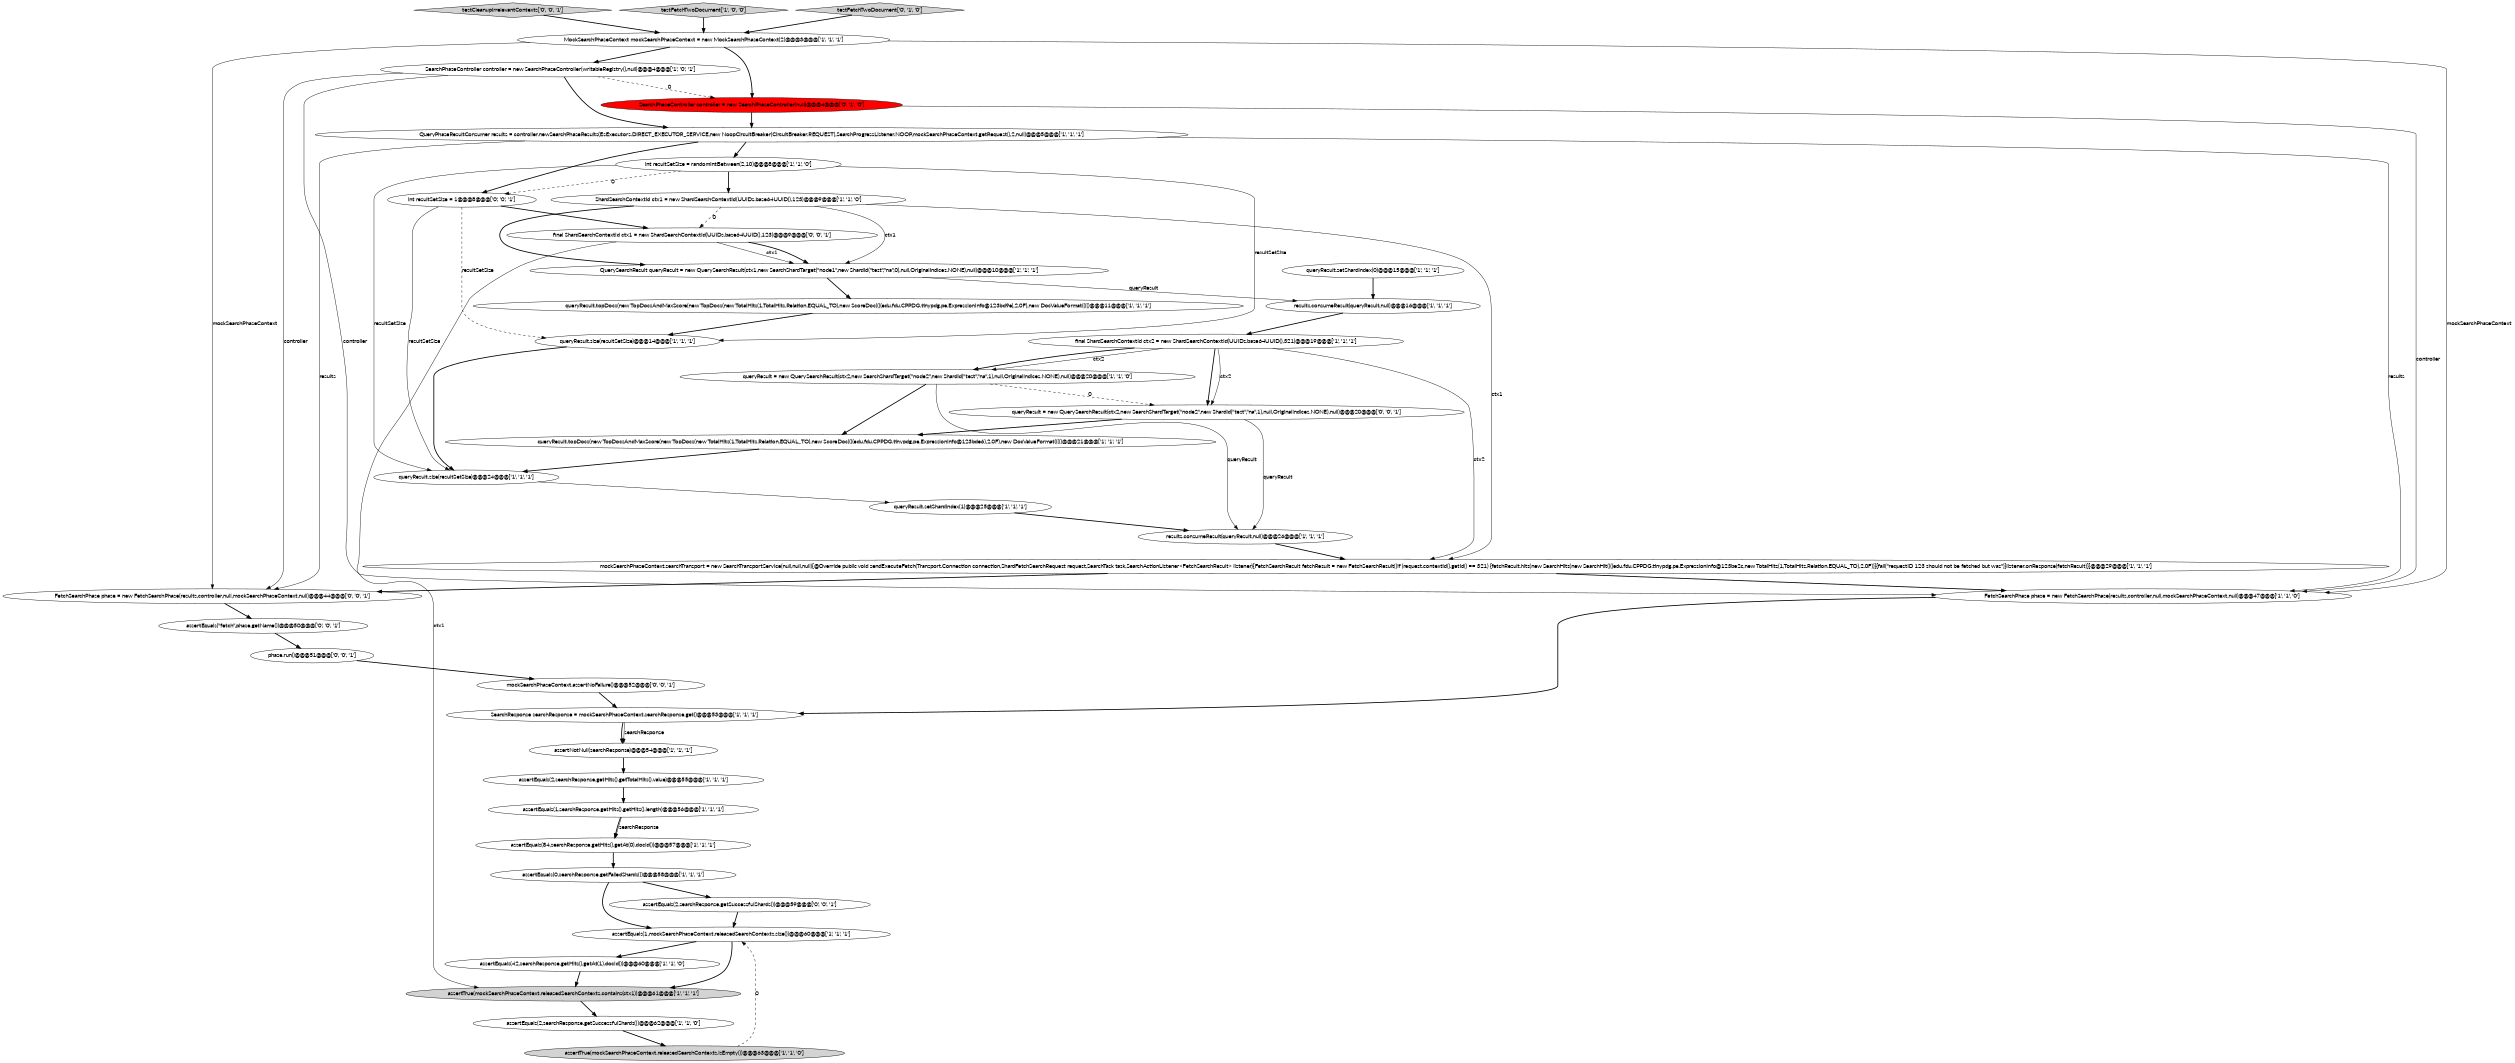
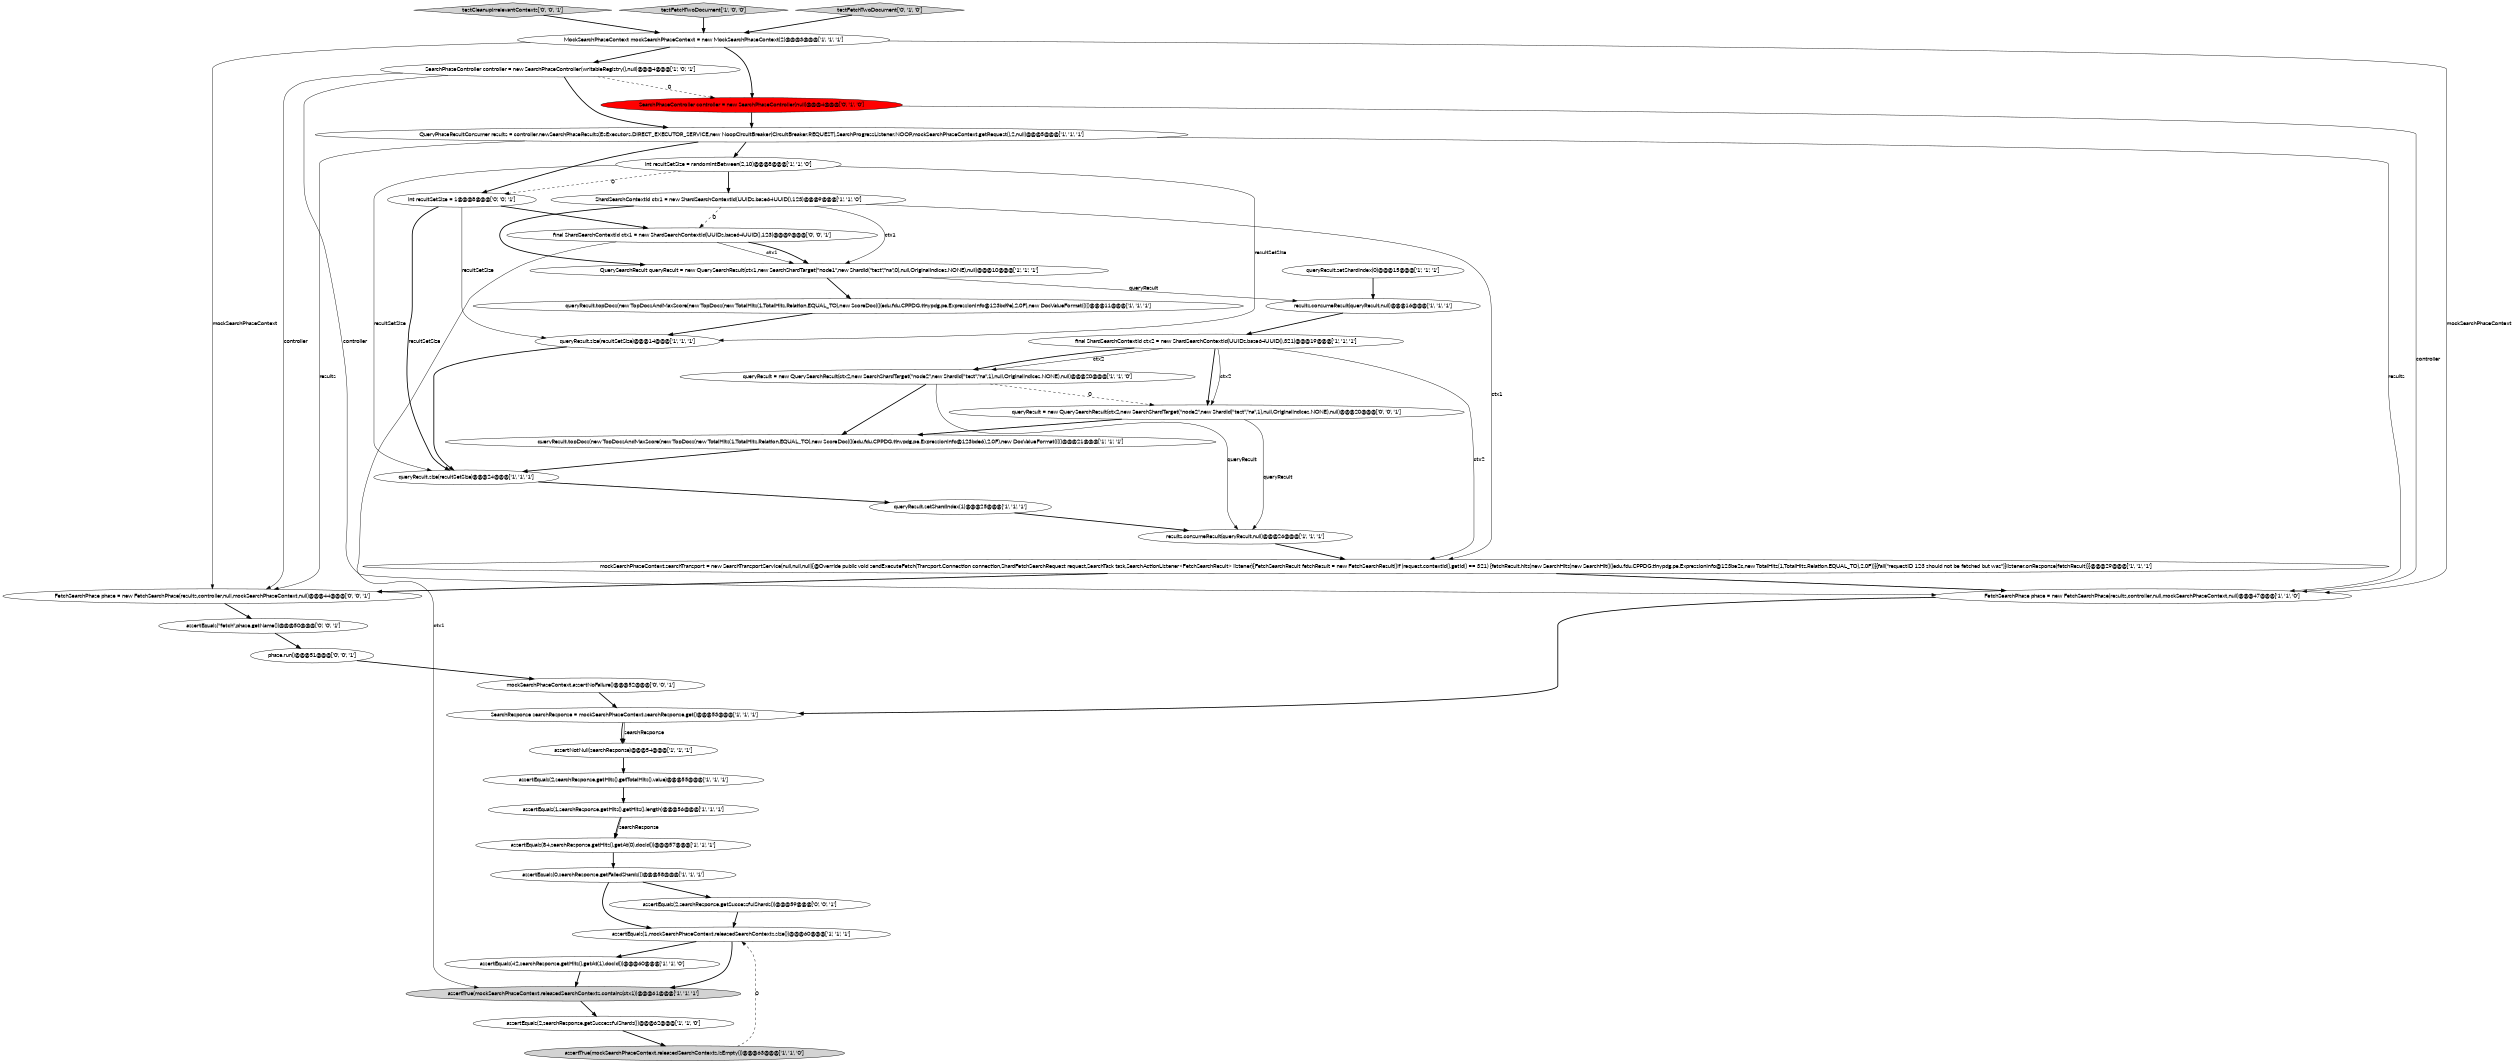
edge "int resultSetSize = 1@@@8@@@['0', '0', '1']" -> "queryResult.size(resultSetSize)@@@14@@@['1', '1', '1']": style dashed -> solid
edge "int resultSetSize = 1@@@8@@@['0', '0', '1']" -> "queryResult.size(resultSetSize)@@@24@@@['1', '1', '1']": style solid -> bold
edge "queryResult.size(resultSetSize)@@@24@@@['1', '1', '1']" -> "queryResult.setShardIndex(1)@@@25@@@['1', '1', '1']": style solid -> bold
